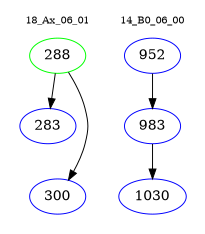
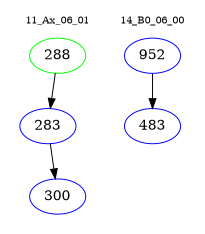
cluster "18_Ax_06_01": label "18_Ax_06_01" -> "11_Ax_06_01"
edge "288" -> "300": now "283" -> "300"
node "983": label "983" -> "483"
node "1030": removed
